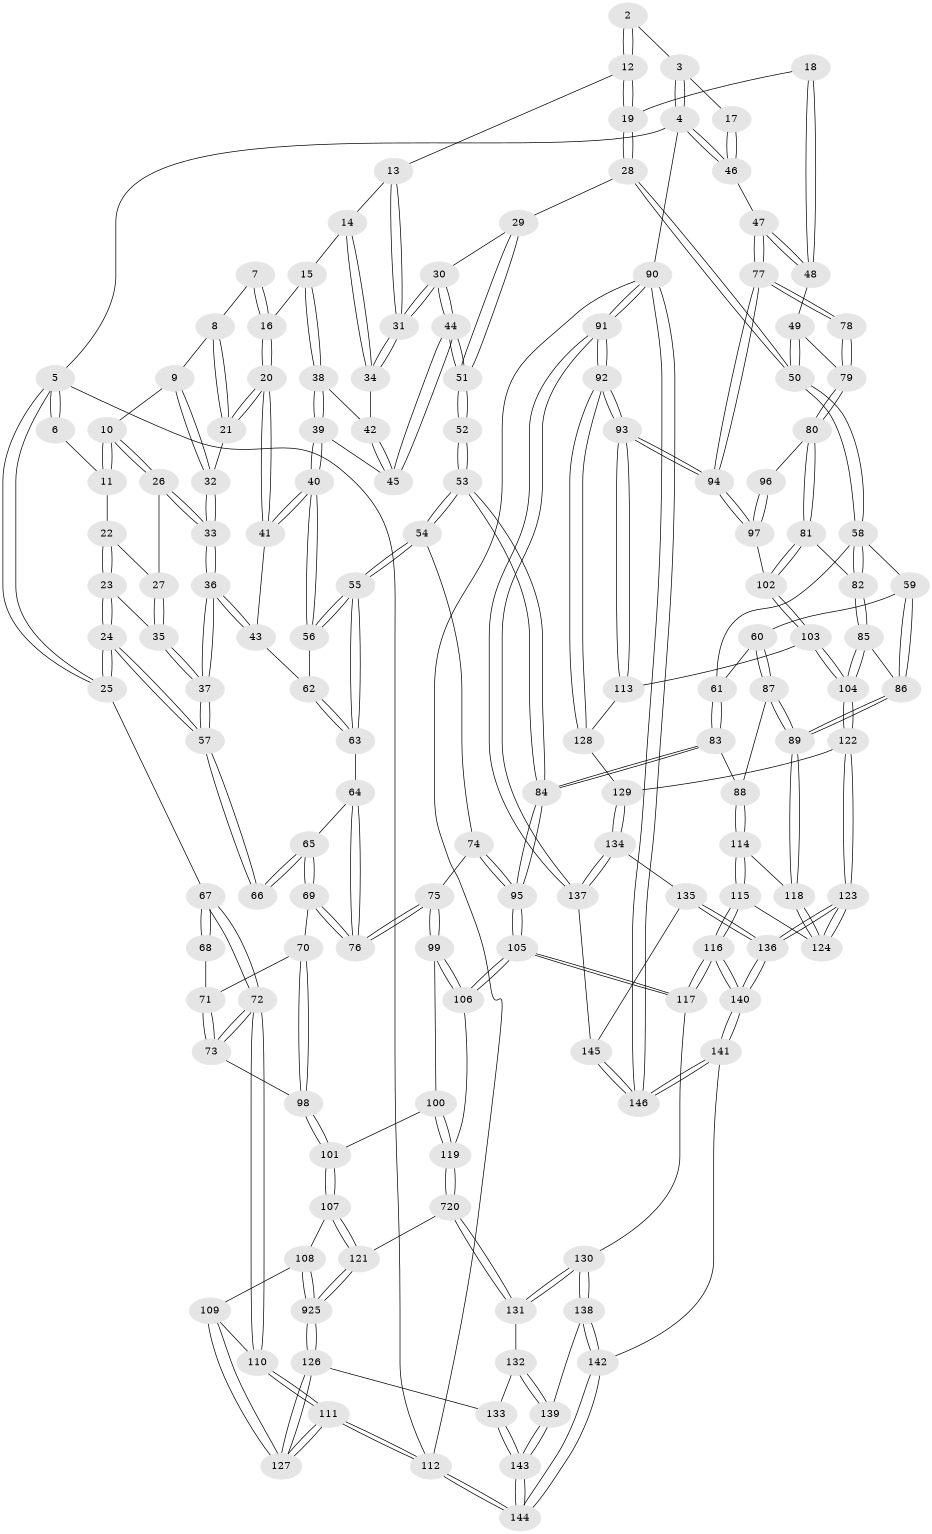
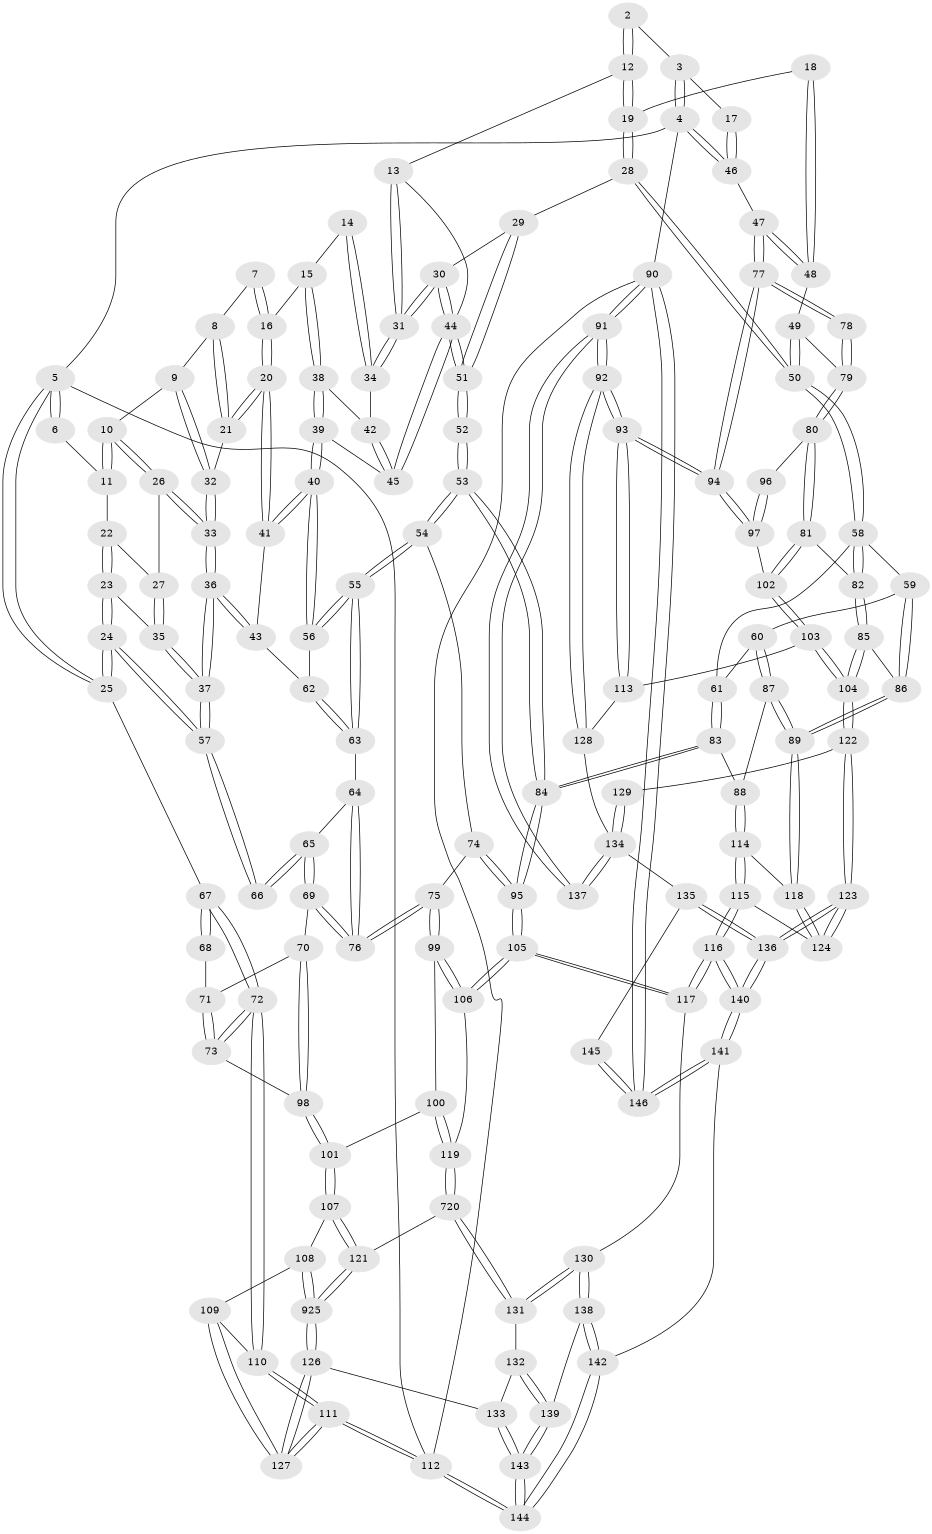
edge "13" -- "14": now "13" -- "44"
edge "128" -- "129": now "128" -- "134"
edge "137" -- "145": removed
